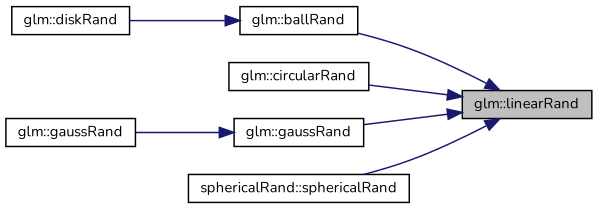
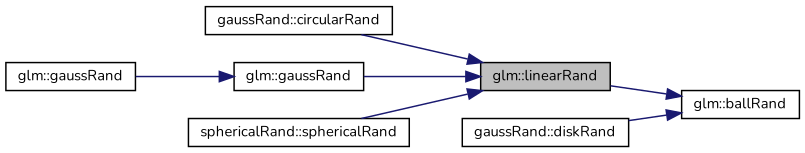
node "glm::diskRand": label "glm::diskRand" -> "gaussRand::diskRand"
edge "glm::ballRand" -> "glm::linearRand": reversed
node "glm::circularRand": label "glm::circularRand" -> "gaussRand::circularRand"
